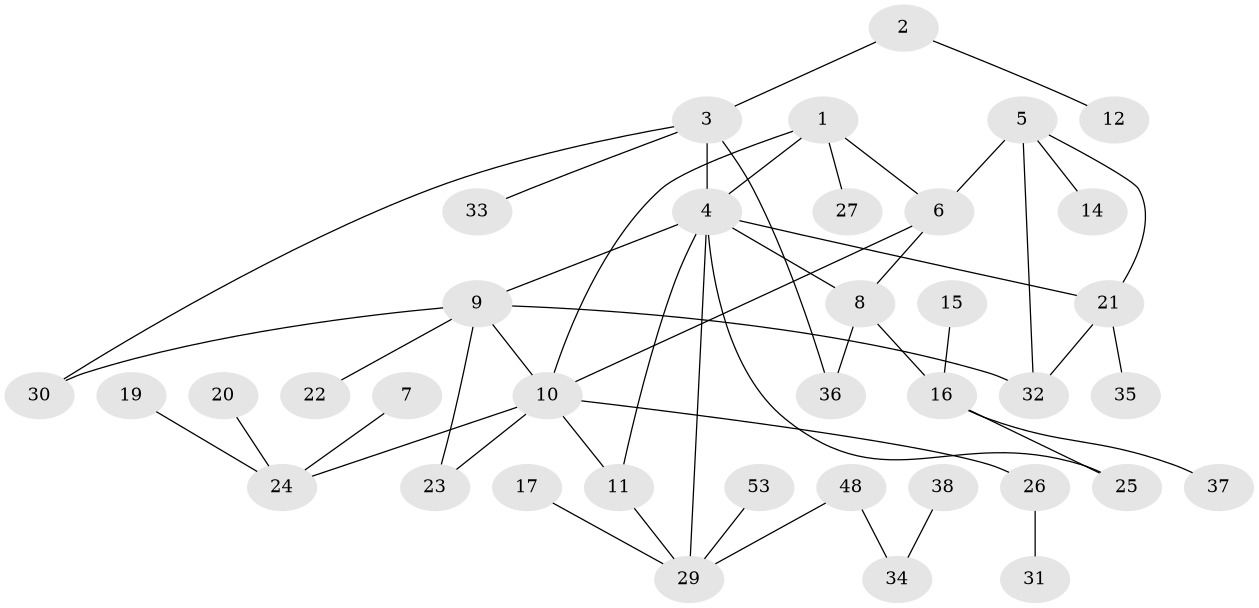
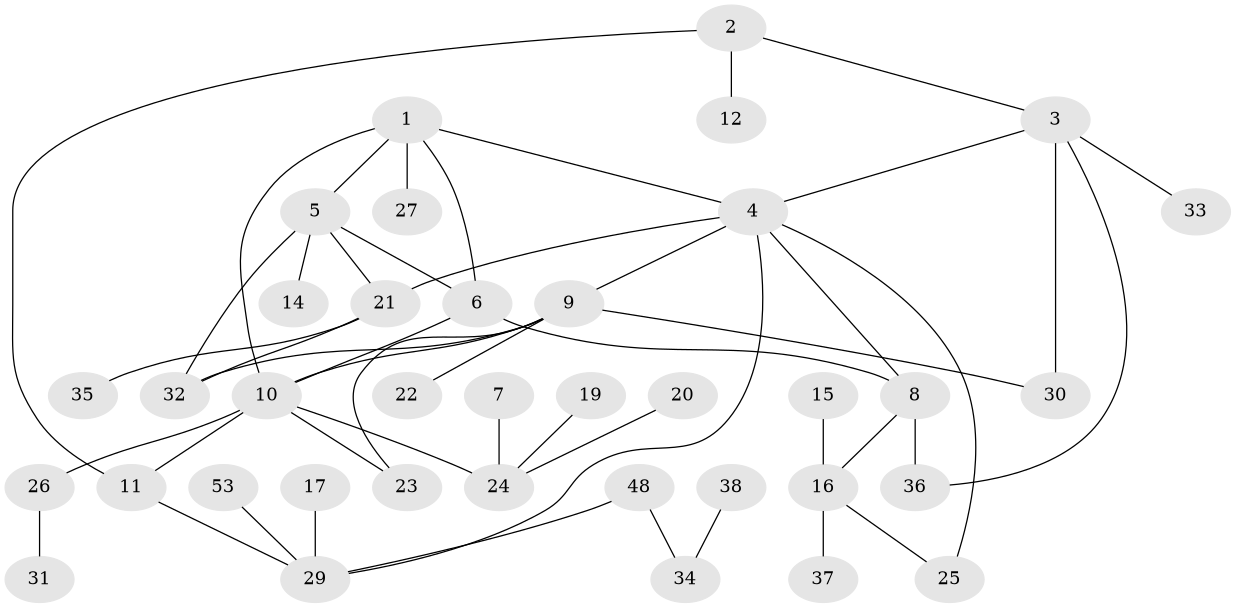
edge "1" -- "5": added
edge "4" -- "11": now "2" -- "11"
